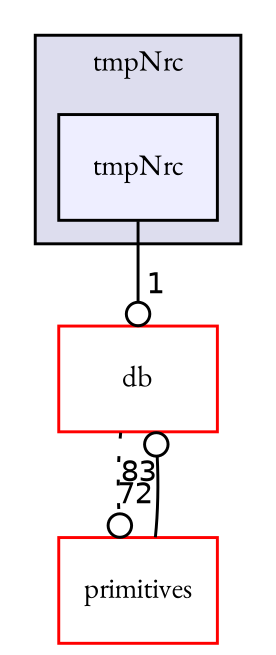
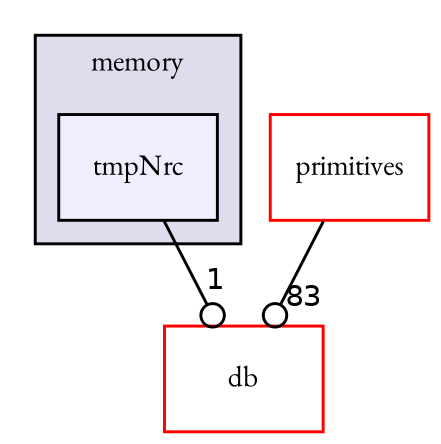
cluster "tmpNrc": label "tmpNrc" -> "memory"
edge "db" -> "primitives": removed
